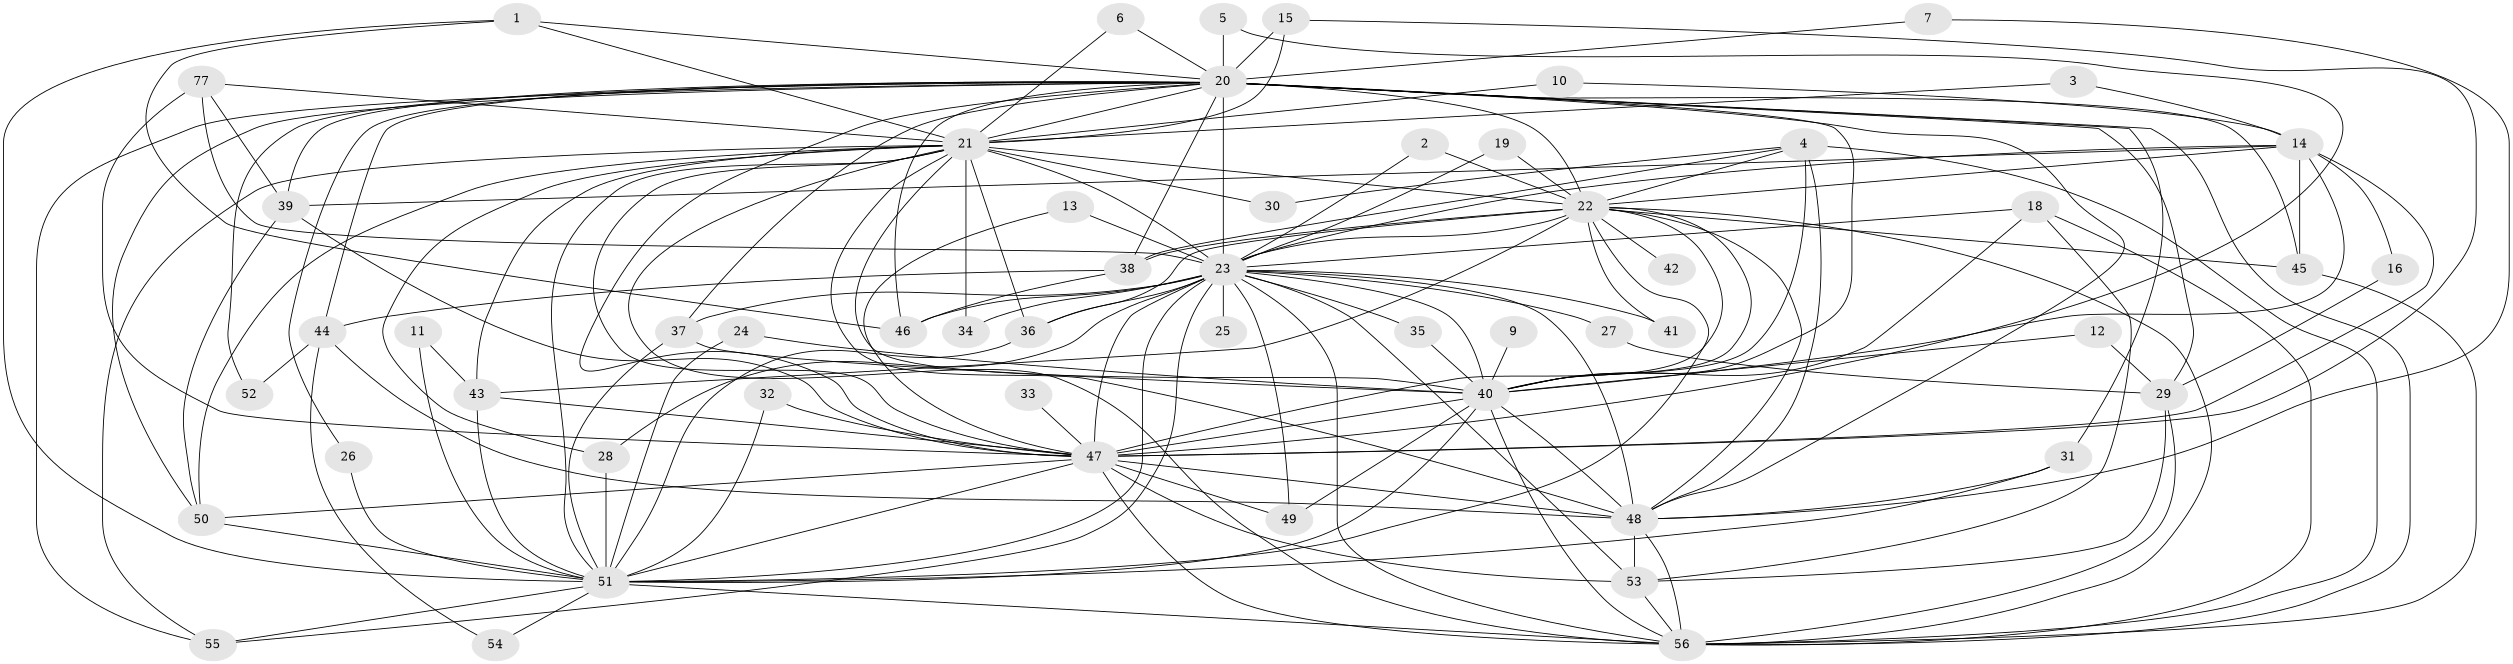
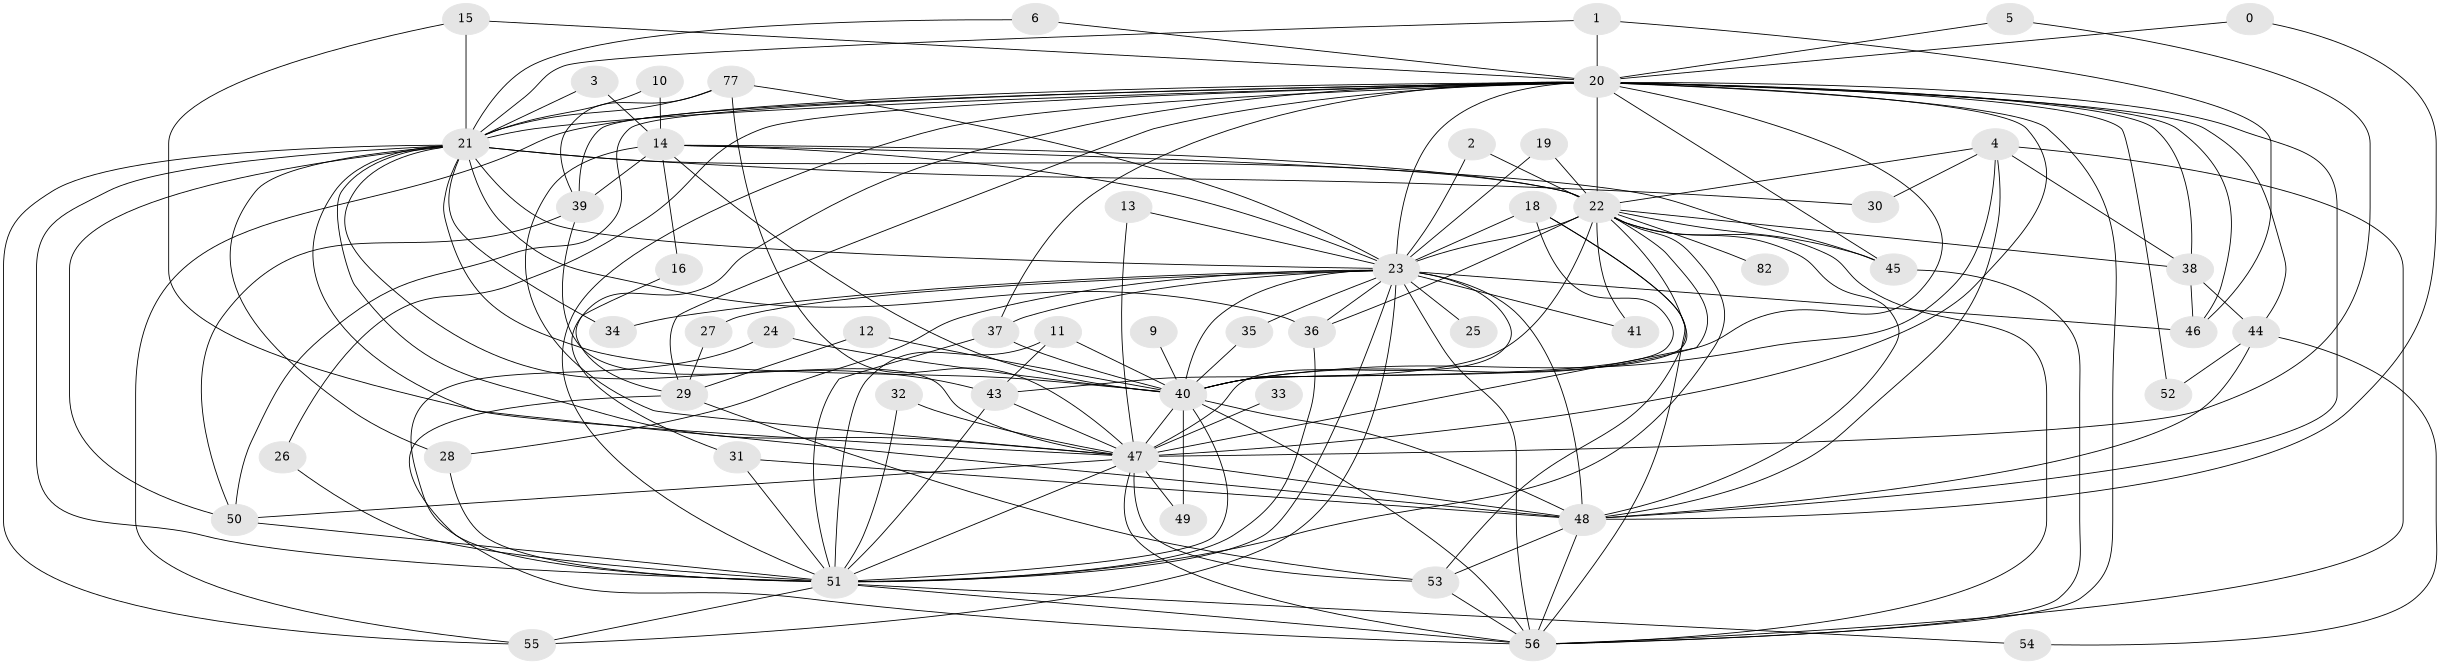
node "7": label "7" -> "0"
node "42": label "42" -> "82"
edge "1" -- "51": now "20" -- "51"
edge "11" -- "40": added
edge "21" -- "56": removed
edge "23" -- "49": removed
edge "23" -- "53": removed
